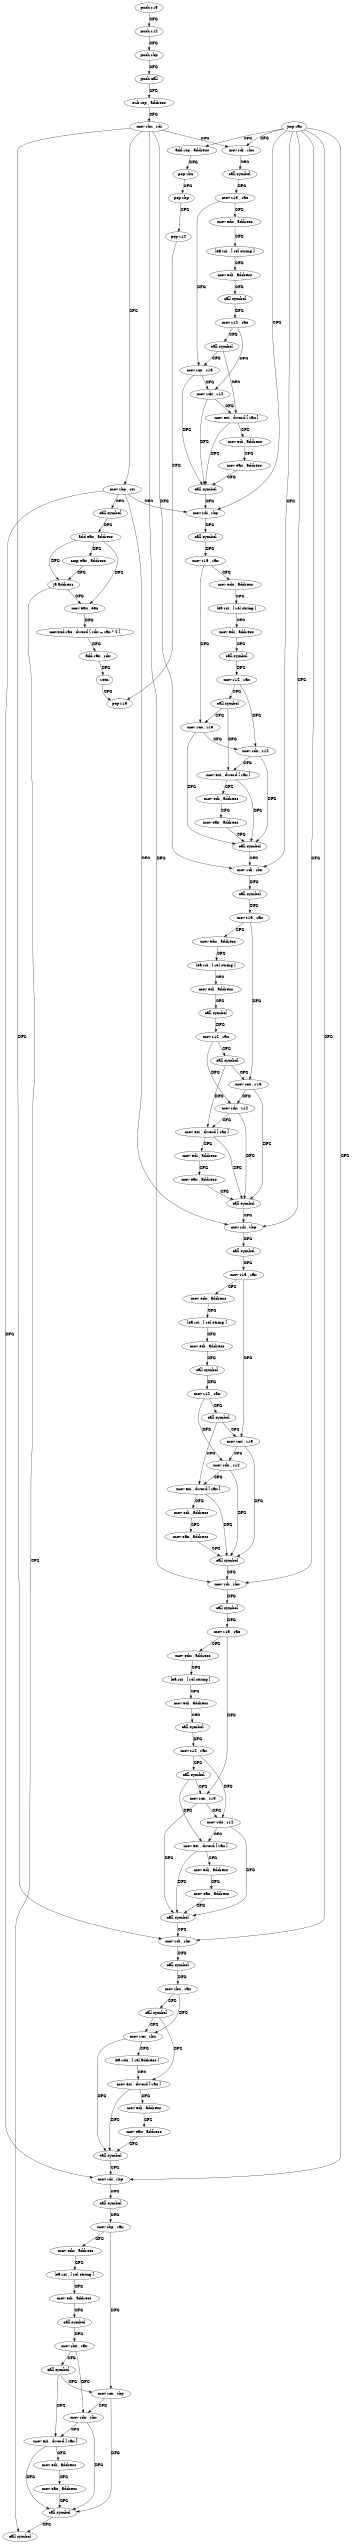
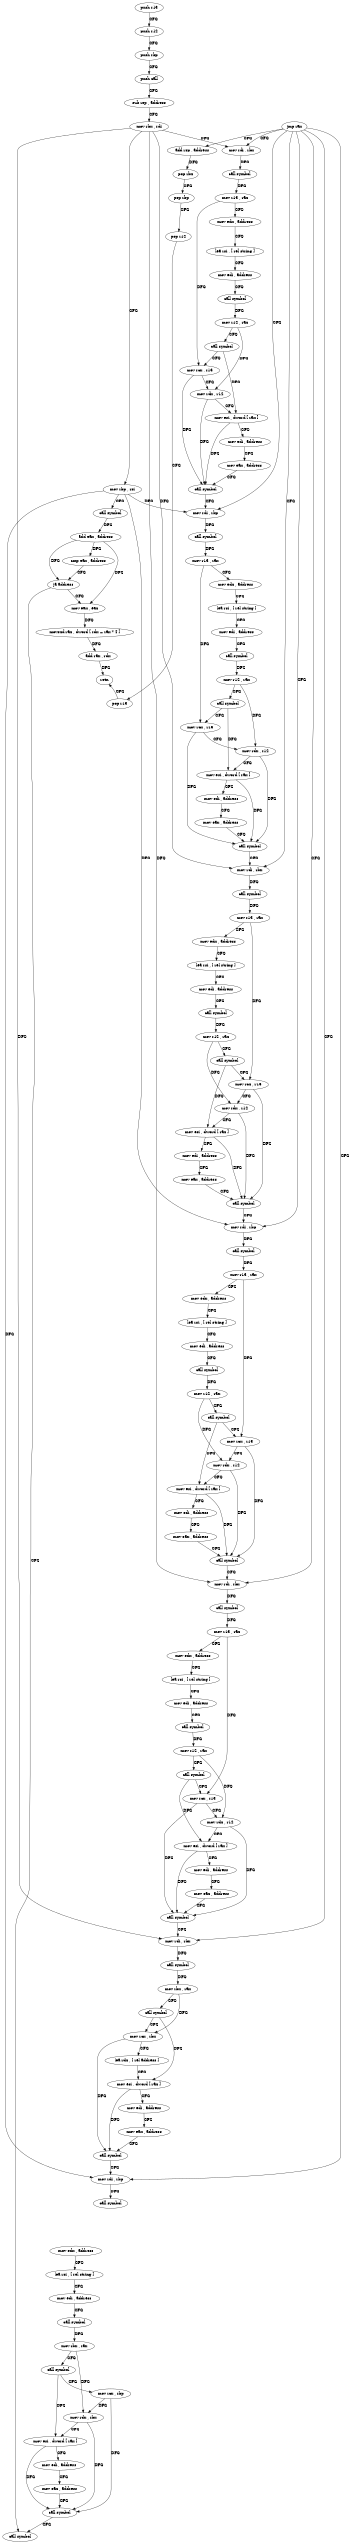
edge "retn" -> "pop r13": reversed
node "mov rbp , rax": removed
edge "mov rcx , rbp" -> "mov rdx , rbx": label "CFG" -> "DFG"
